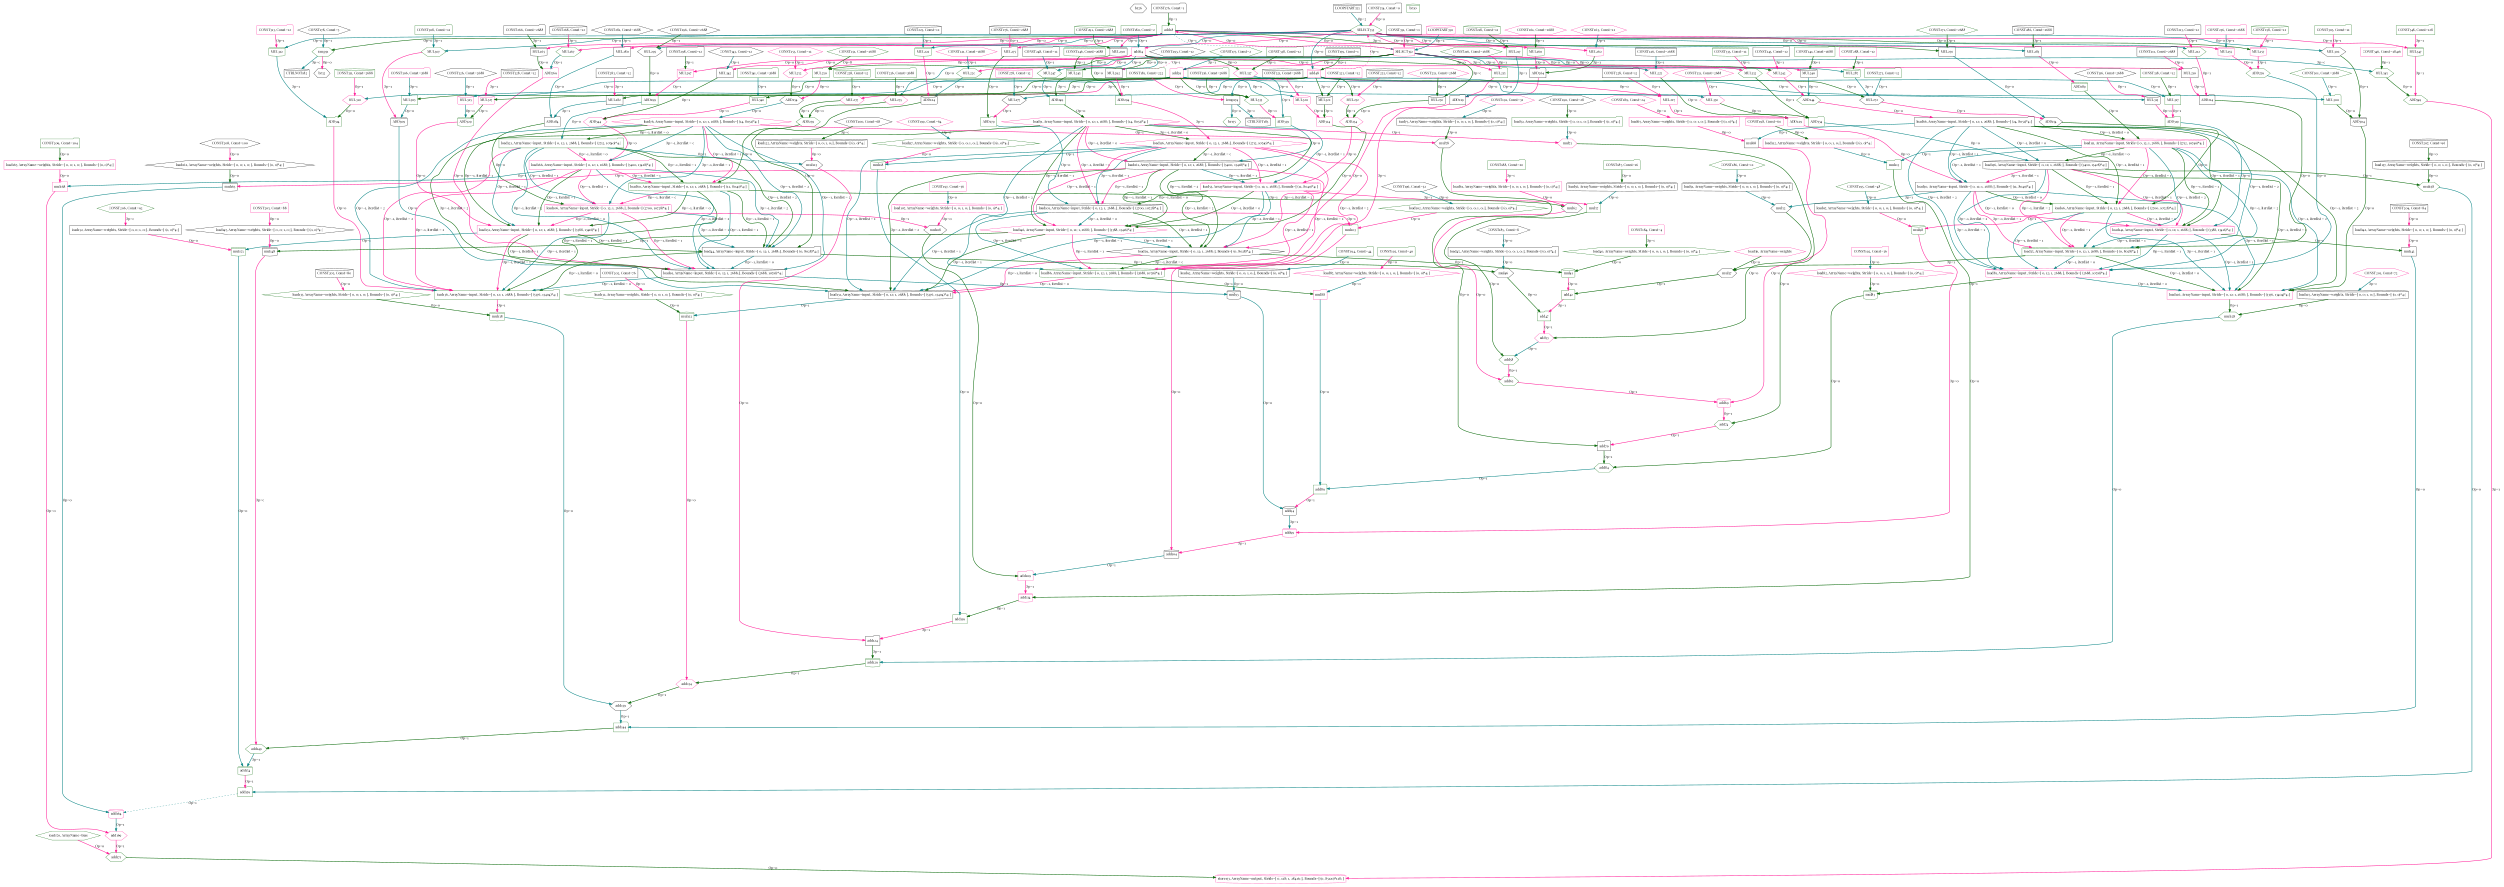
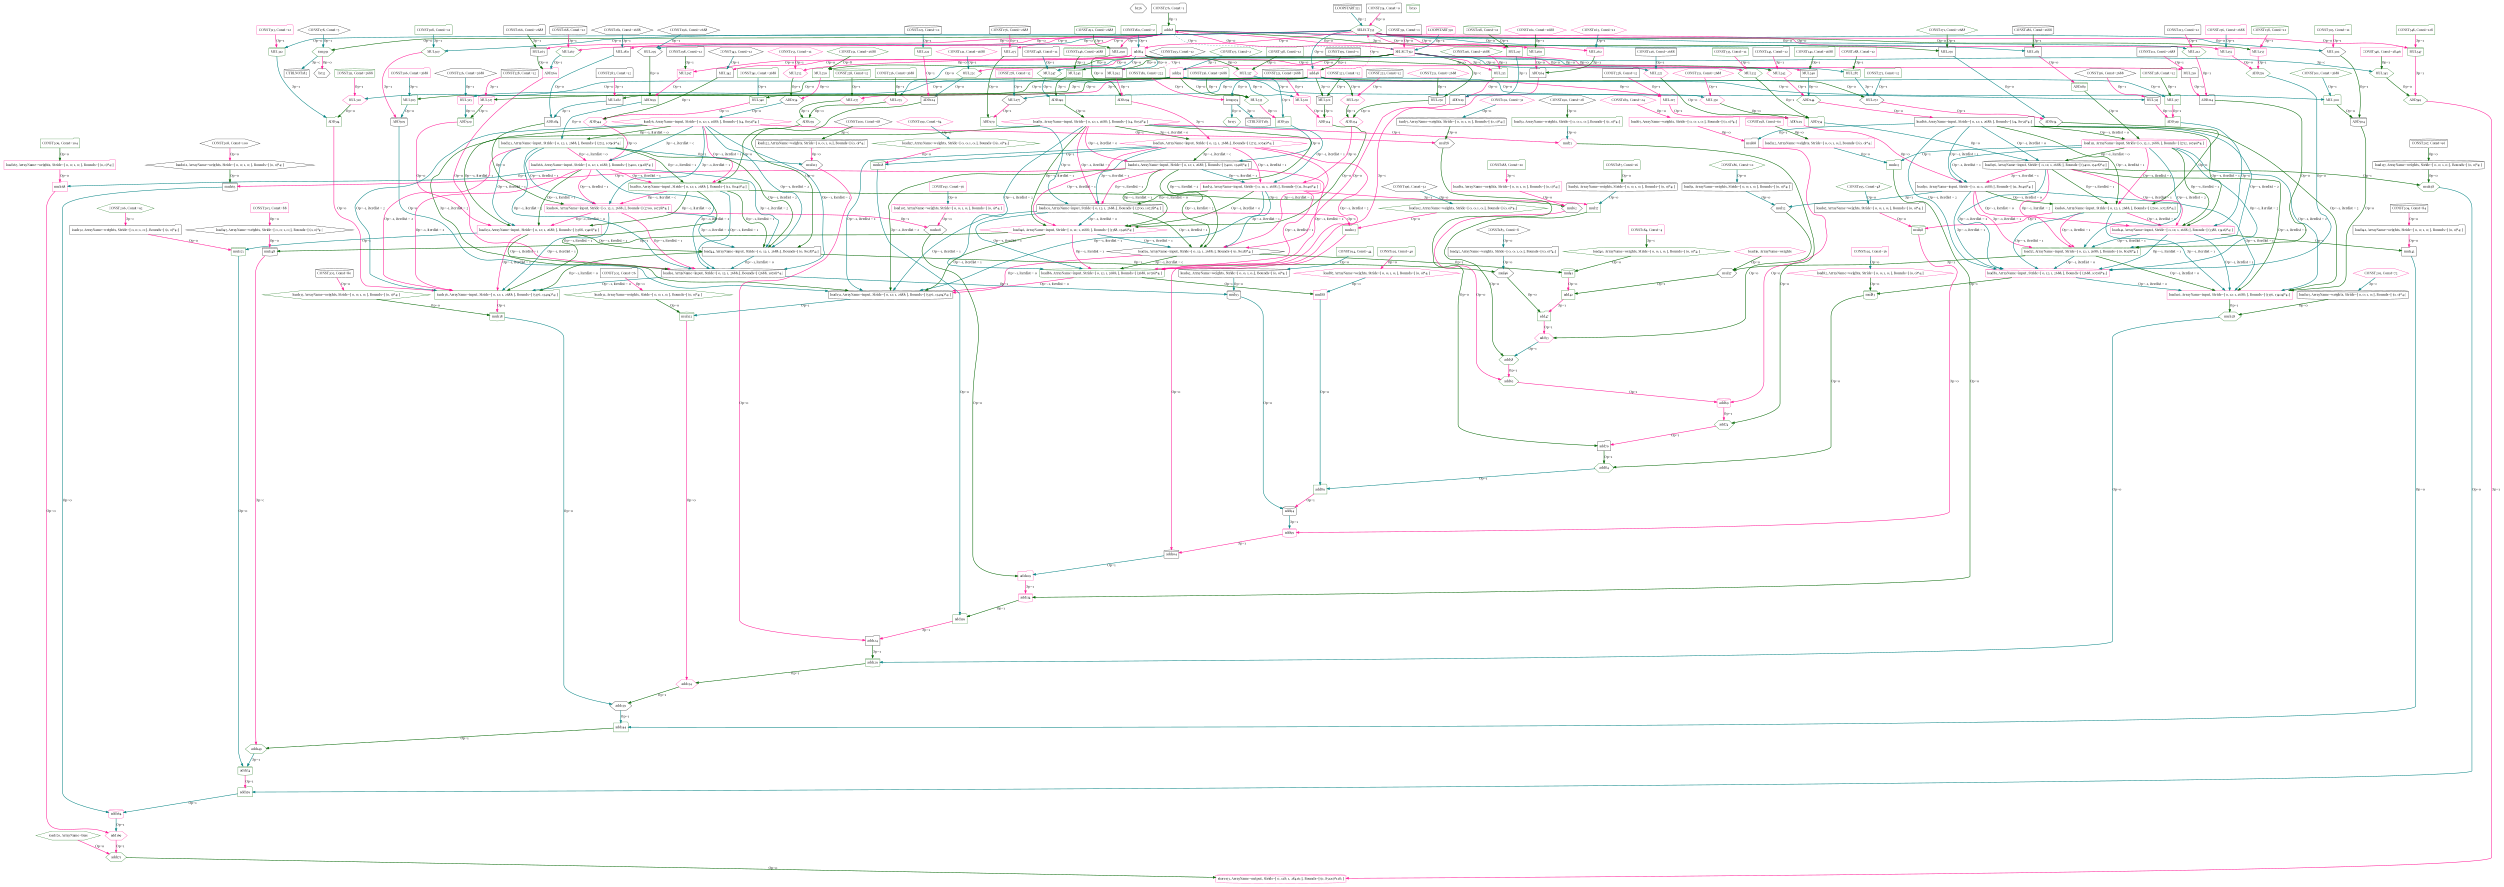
edge "CONST296, Const=2688" -> "MUL295": color darkgreen -> teal
edge "SELECT355" -> "MUL222": removed, label "Op=0"
edge "add159" -> "add164": style dashed -> bold
